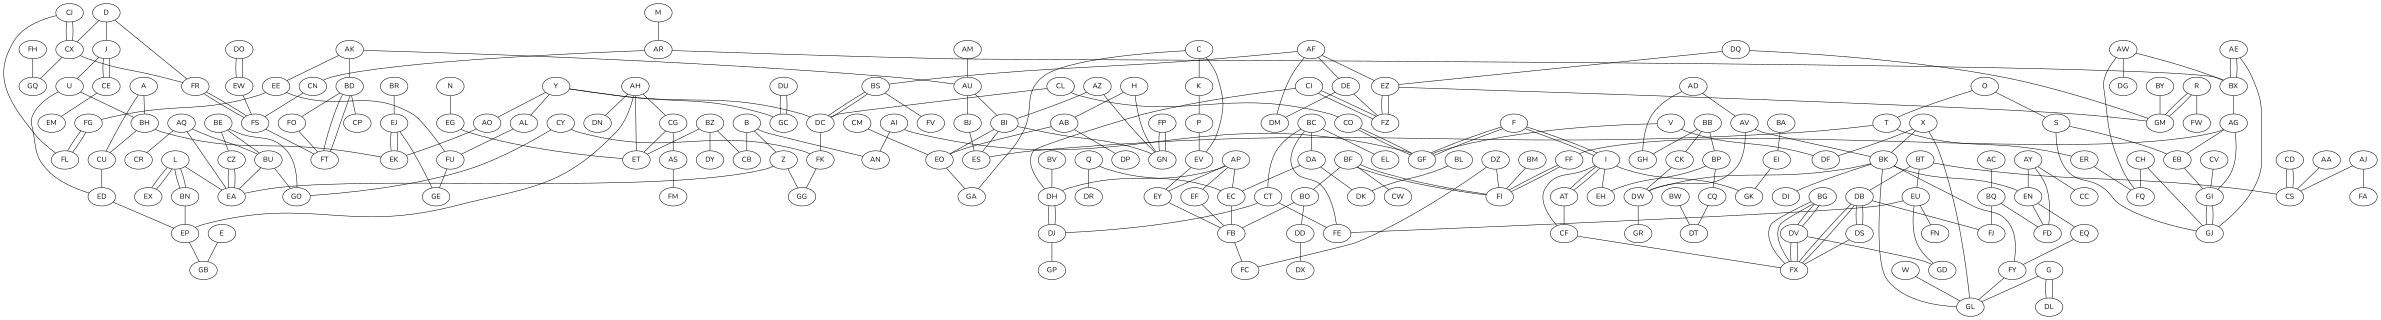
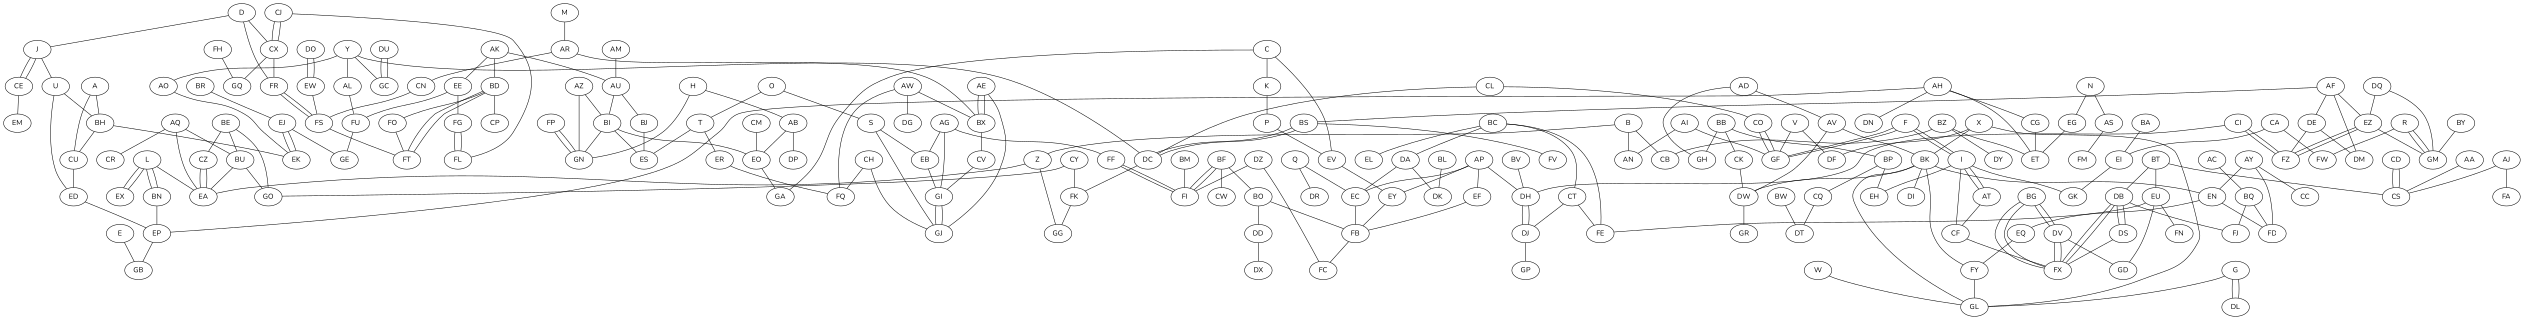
edge "BX" -- "AG": now "BX" -- "CV"
node "CA": added
edge "CG" -- "AS": now "N" -- "AS"
